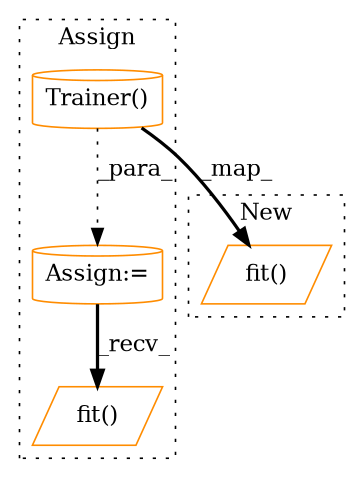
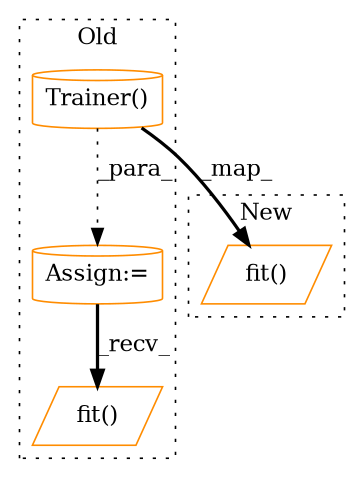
cluster "Assign": label "Assign" -> "Old"
